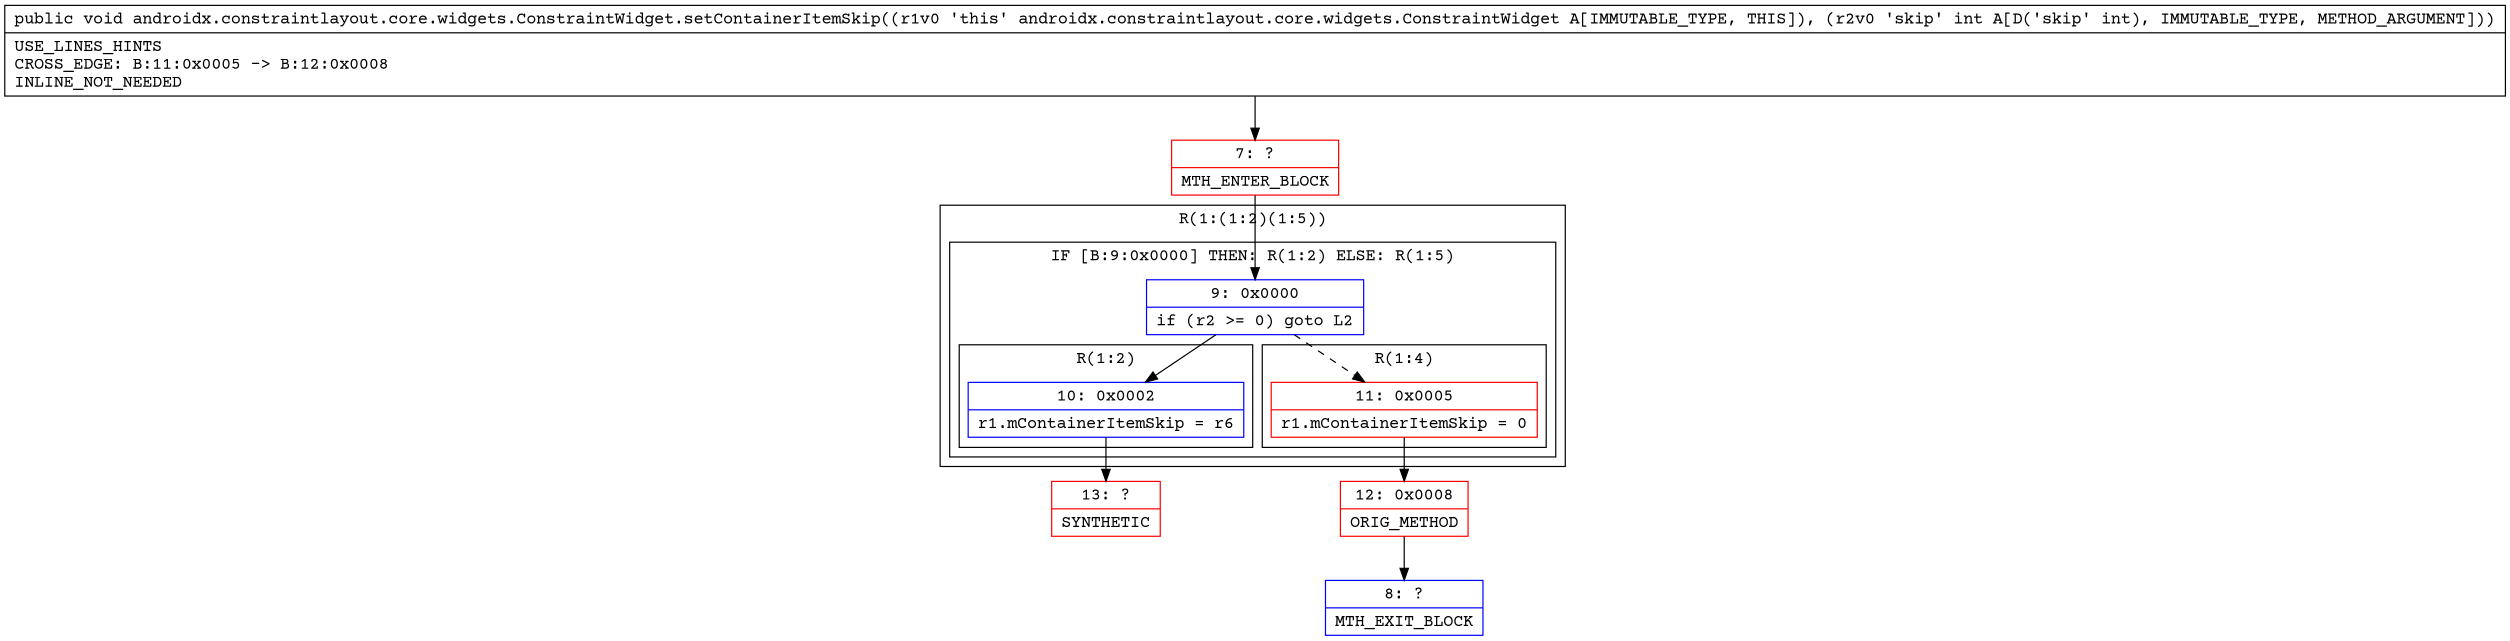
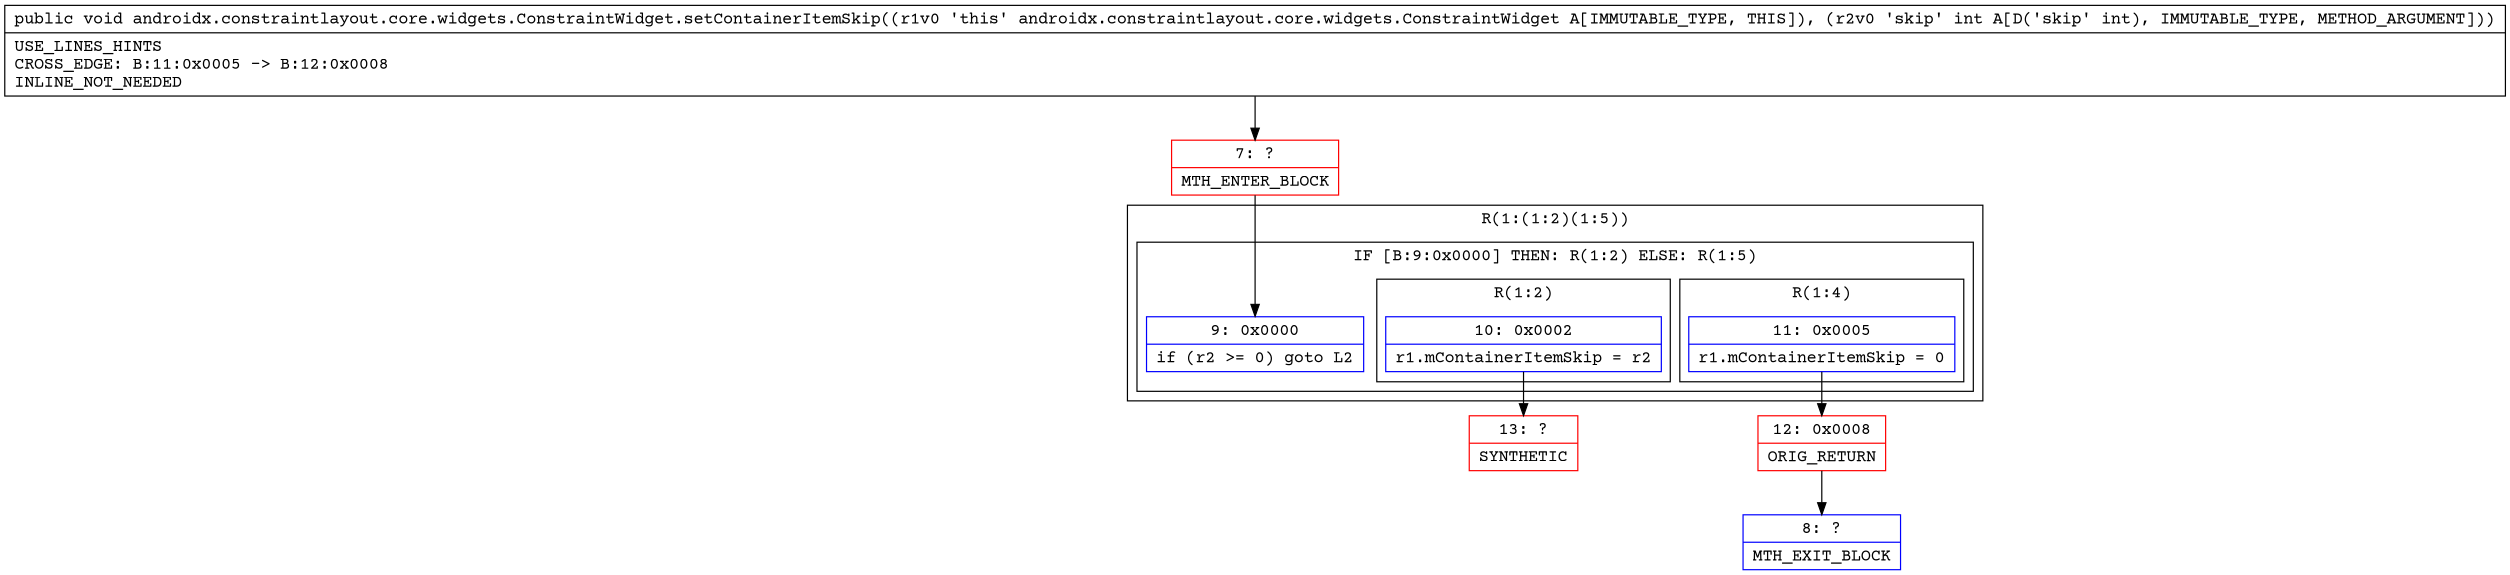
edge "9: 0x0000" -> "10: 0x0002": removed
edge "9: 0x0000" -> "11: 0x0005": removed
node "11: 0x0005": color red -> blue
node "10: 0x0002": text "r1.mContainerItemSkip = r6" -> "r1.mContainerItemSkip = r2"
node "12: 0x0008": text "ORIG_METHOD" -> "ORIG_RETURN"
